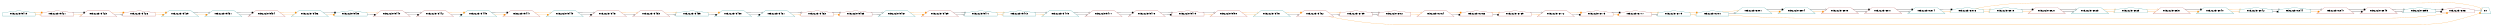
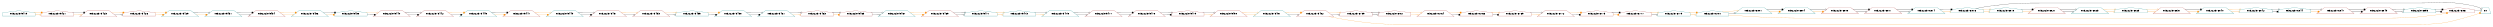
edge "0x3222376816" -> "n0": color darkorange -> black
